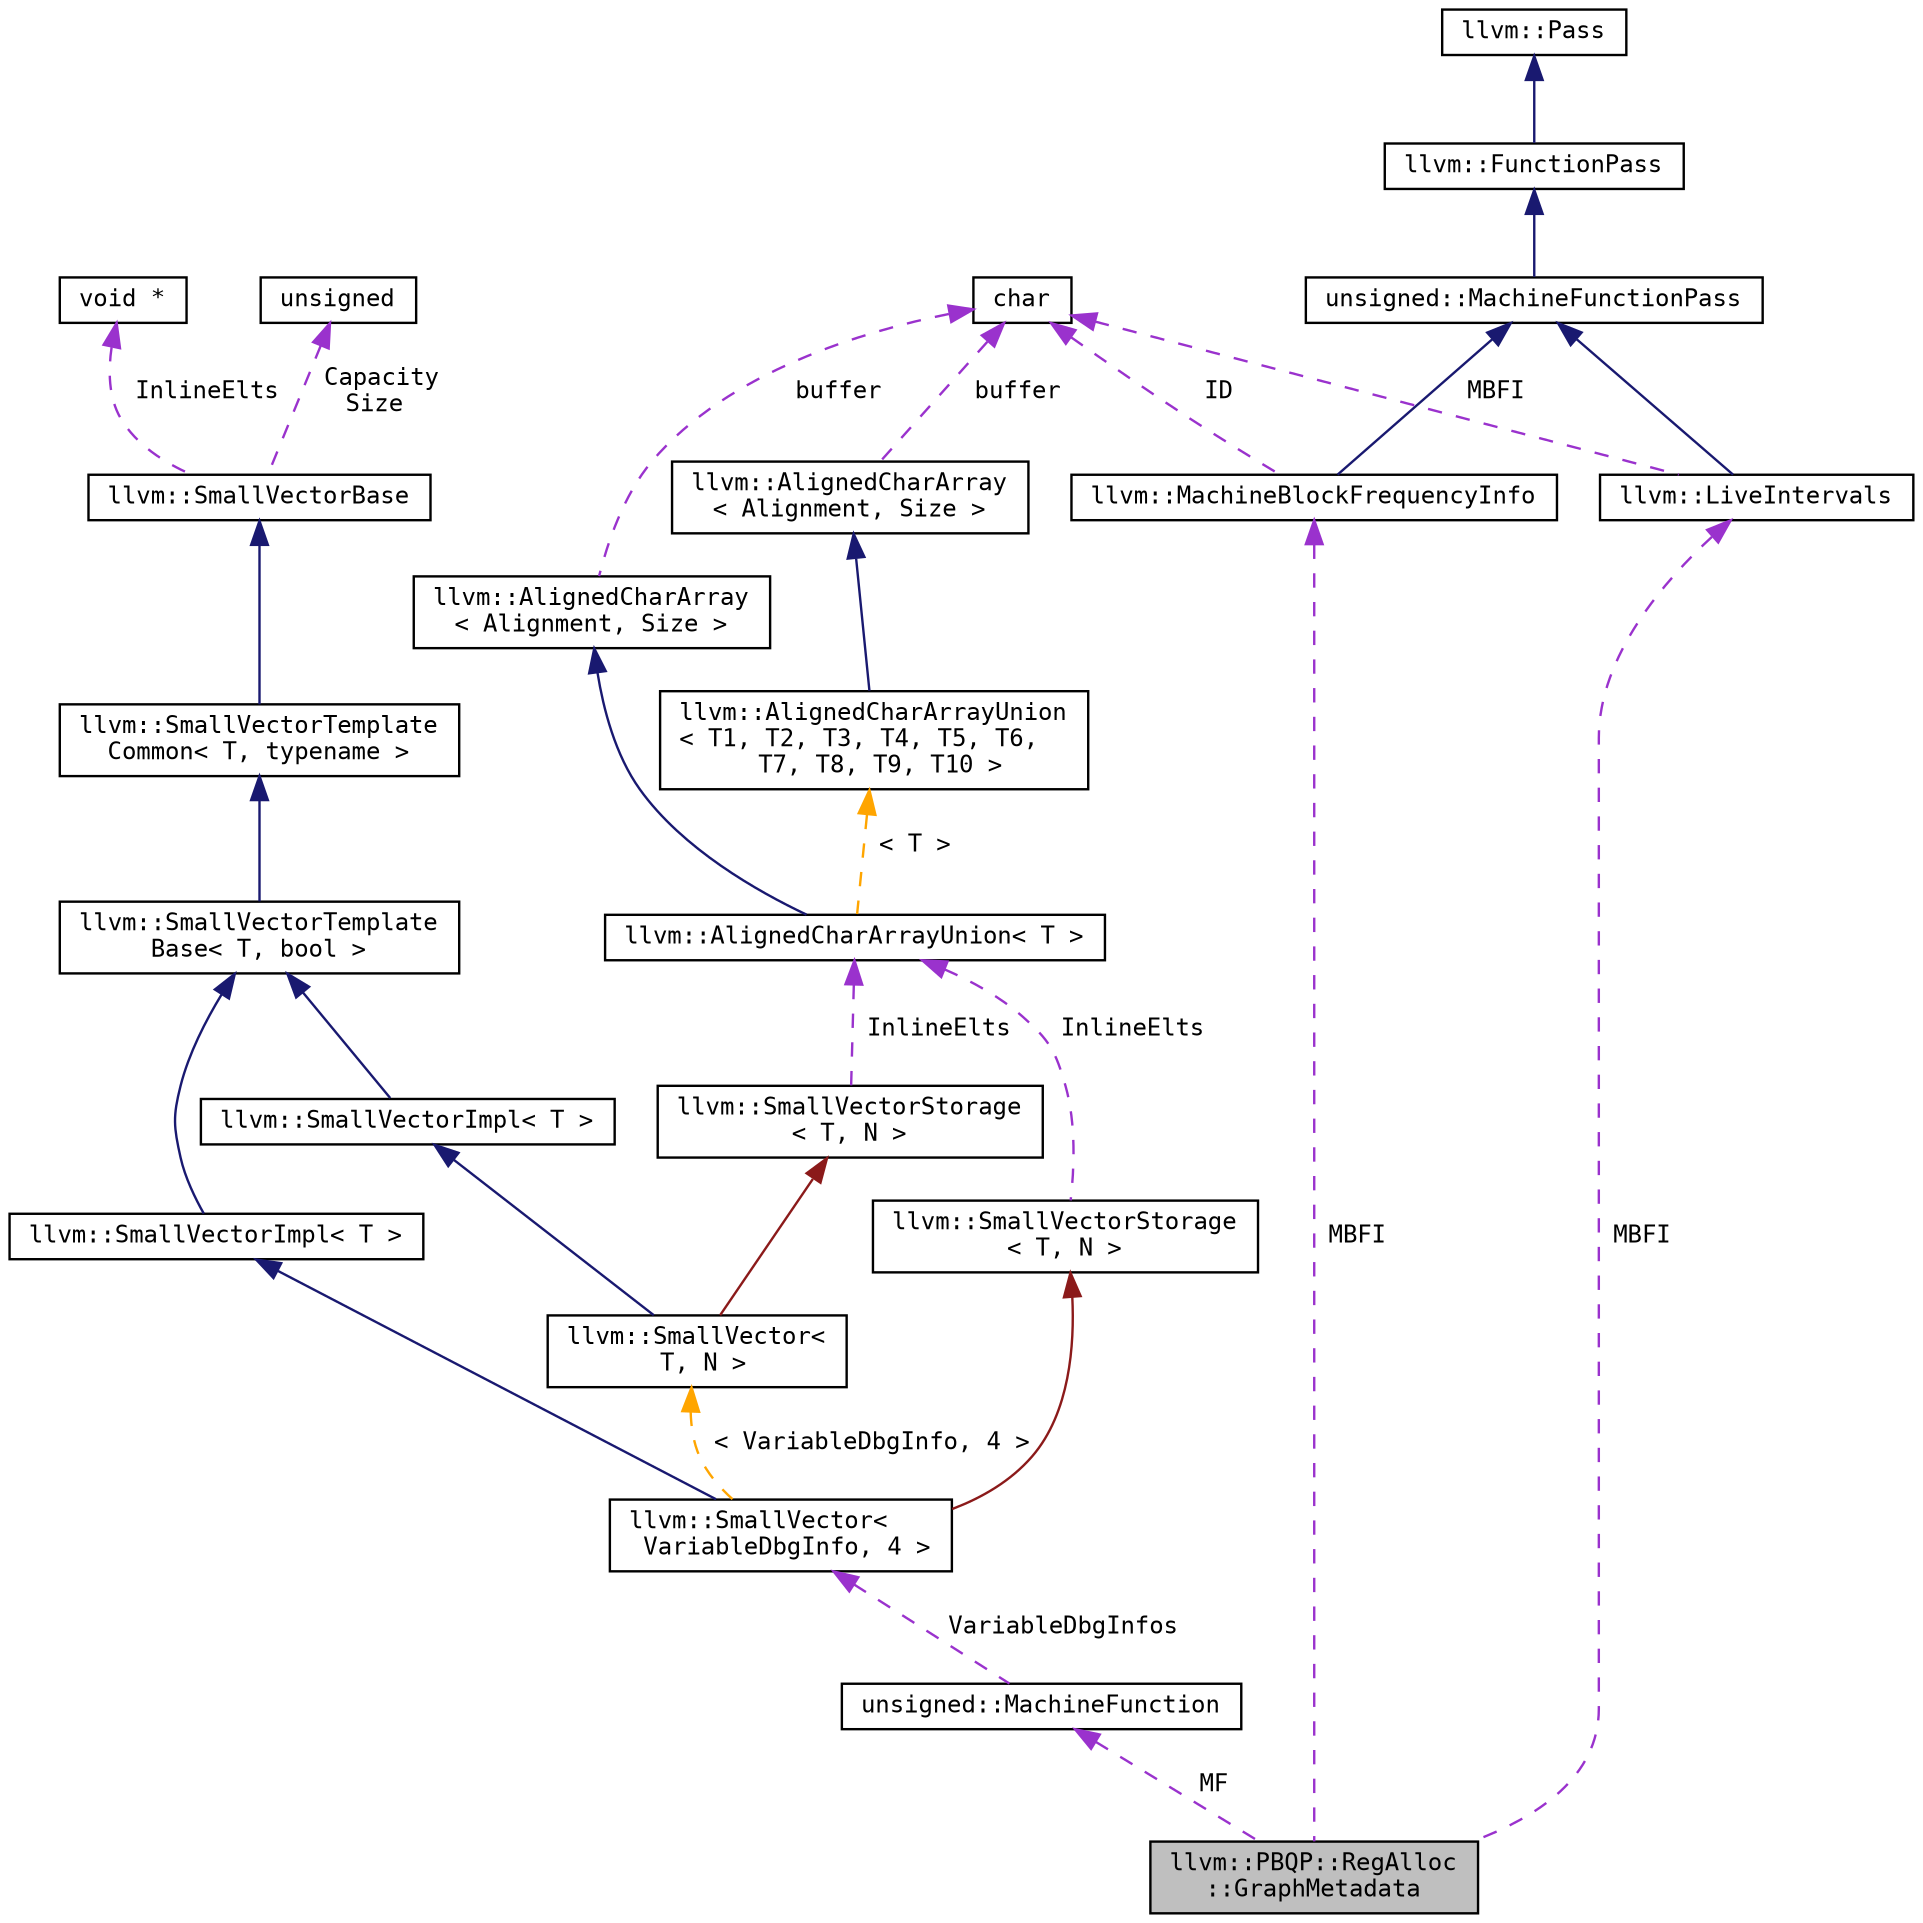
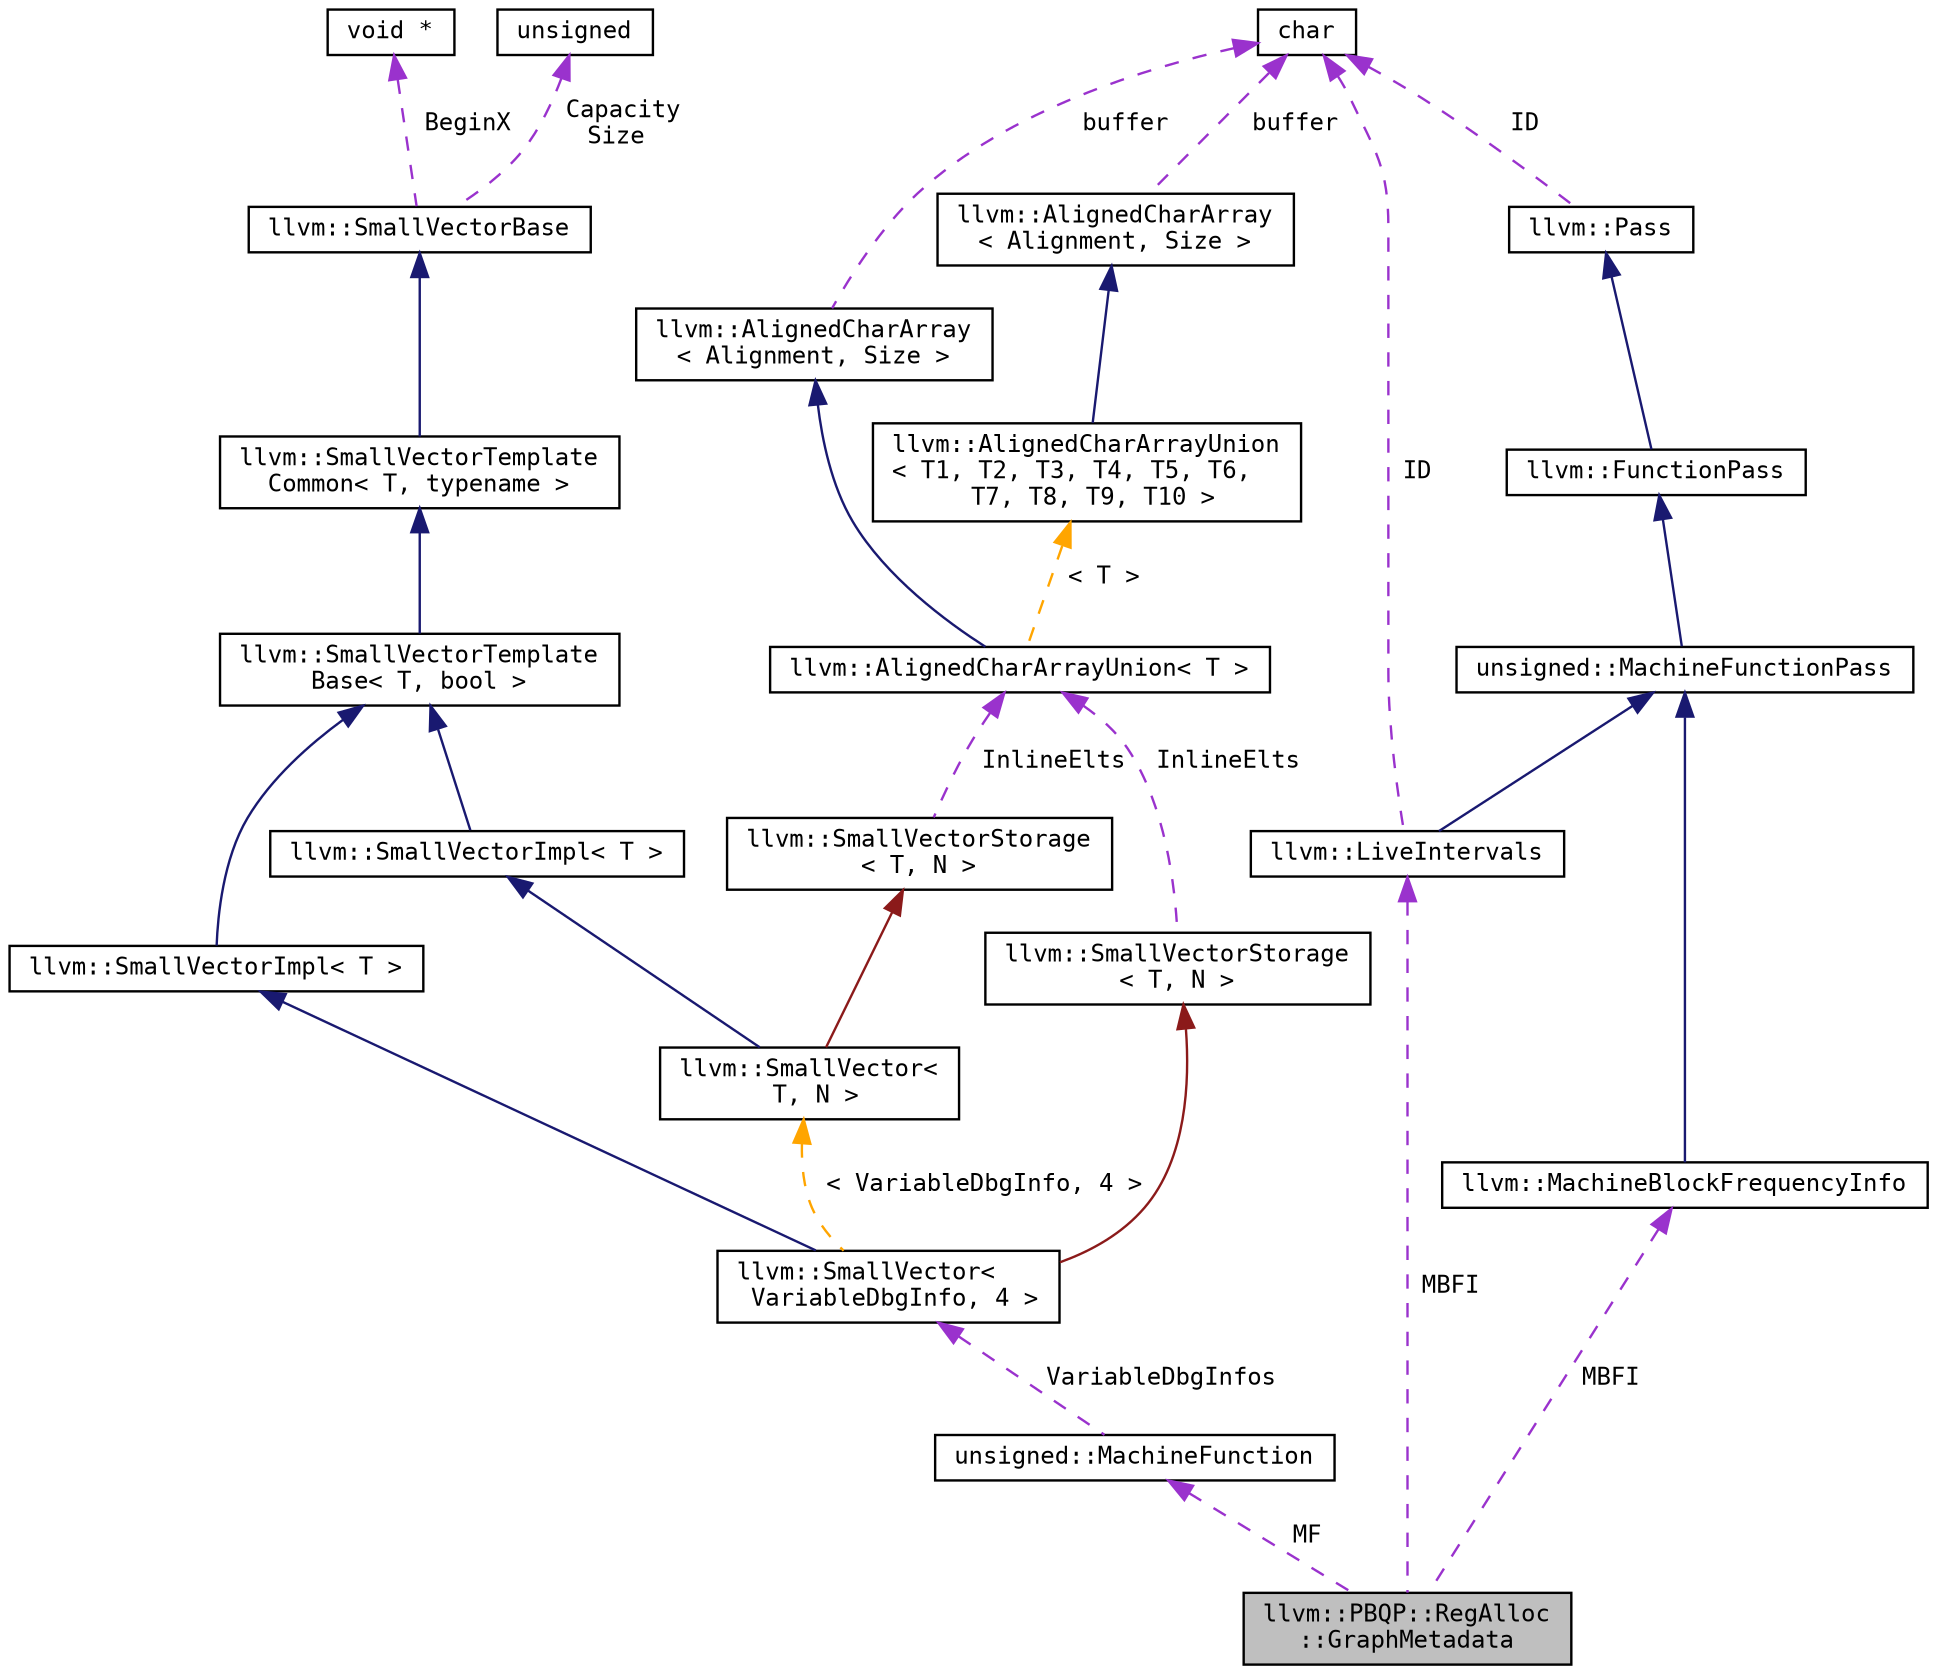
edge "llvm::SmallVectorBase" -> "void *": label " InlineElts" -> " BeginX"
edge "llvm::LiveIntervals" -> "char": label " MBFI" -> " ID"
edge "llvm::MachineBlockFrequencyInfo" -> "char": now "llvm::Pass" -> "char"
